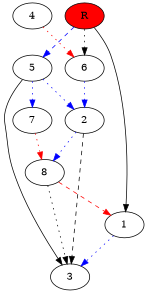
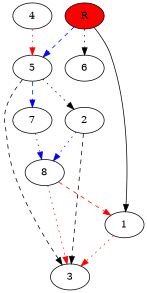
edge "4" -> "6": now "4" -> "5"
edge "5" -> "7": style dotted -> dashed
edge "6" -> "2": removed
edge "5" -> "2": color blue -> black
edge "7" -> "8": color red -> blue
edge "5" -> "3": style solid -> dashed
edge "8" -> "3": color black -> red
edge "1" -> "3": color blue -> red
